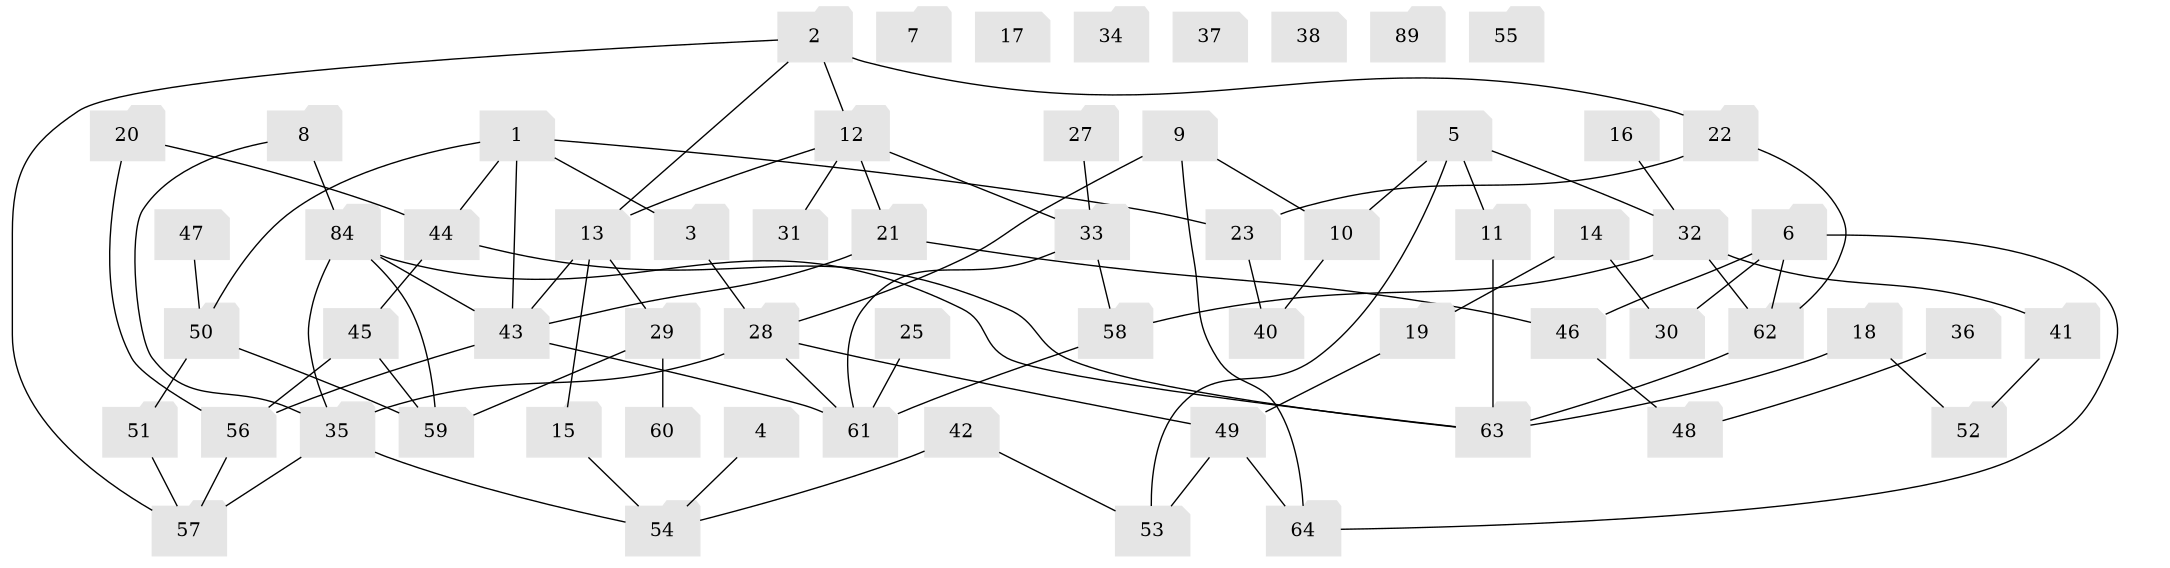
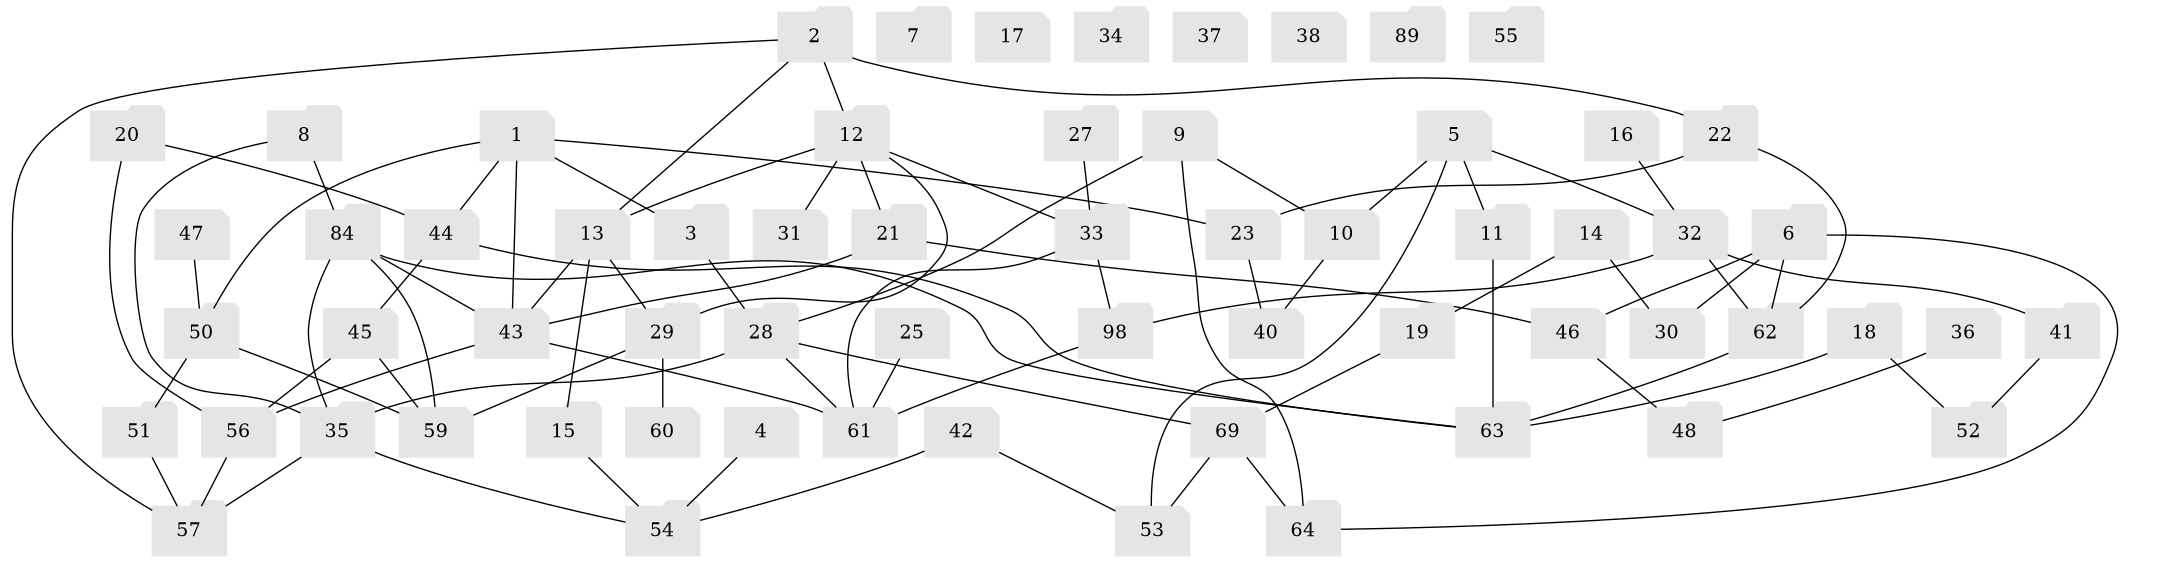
edge "12" -- "29": added
node "58": label "58" -> "98"
node "49": label "49" -> "69"
